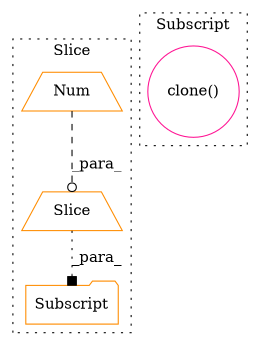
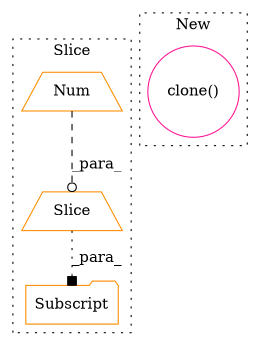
cluster "Subscript": label "Subscript" -> "New"
